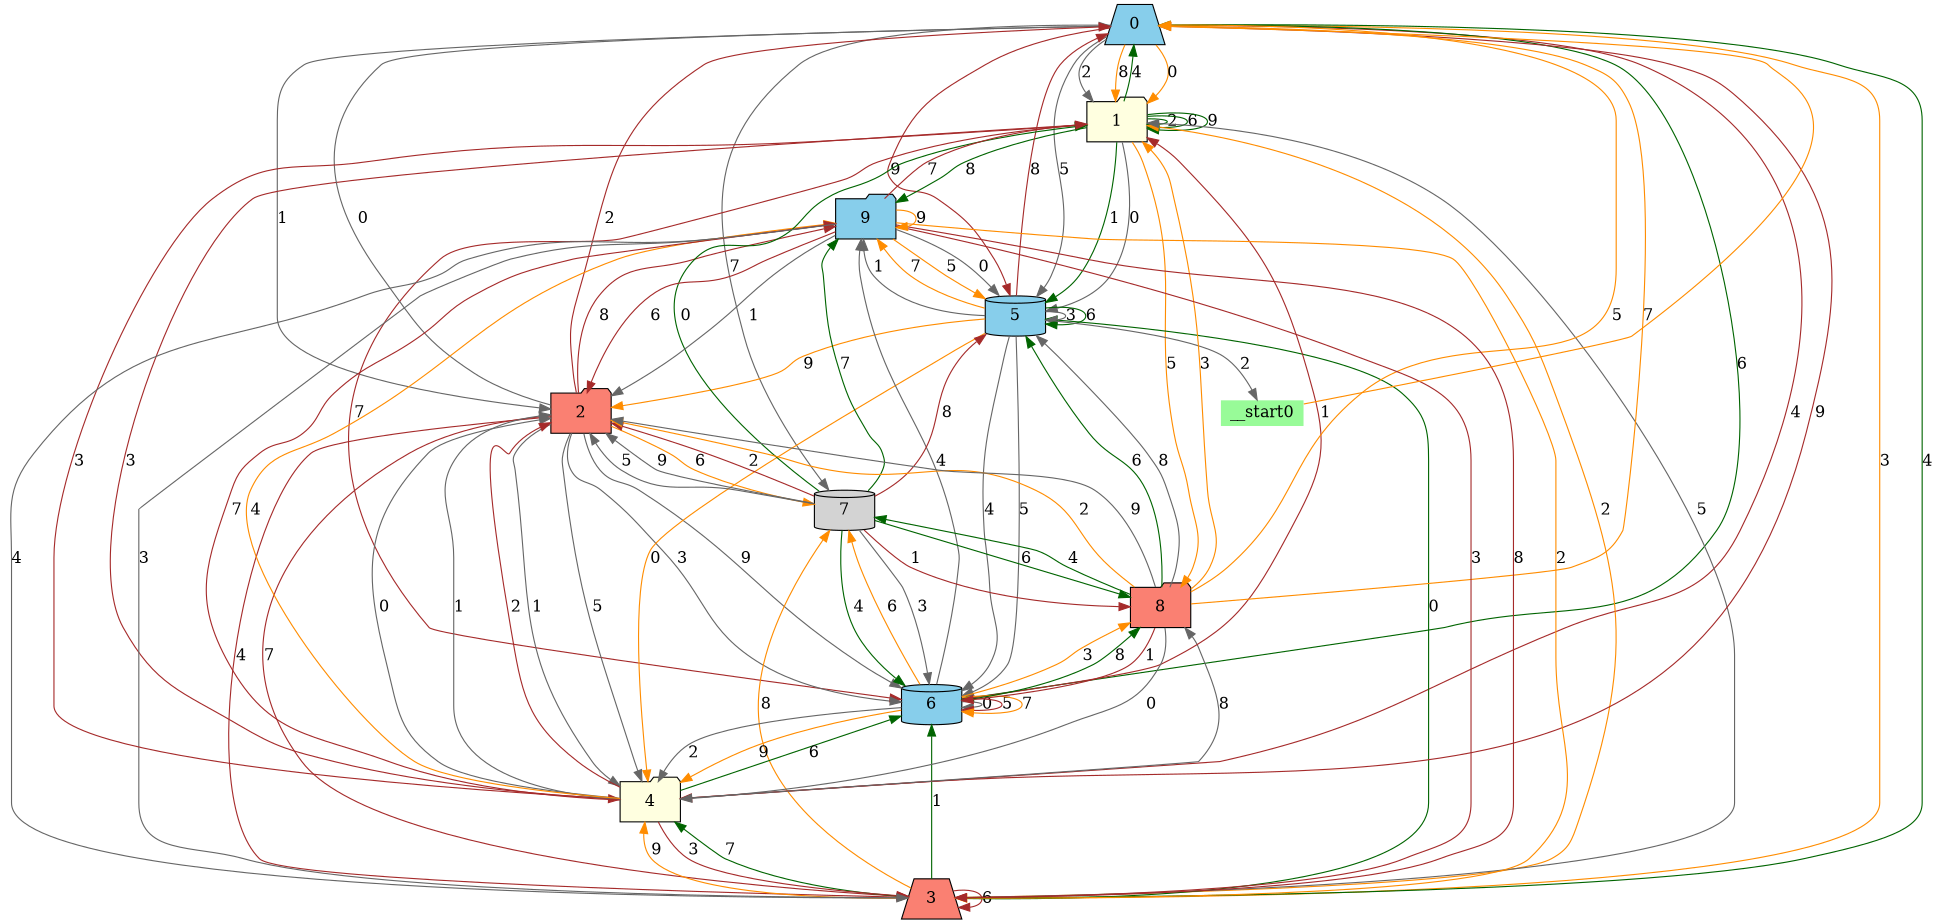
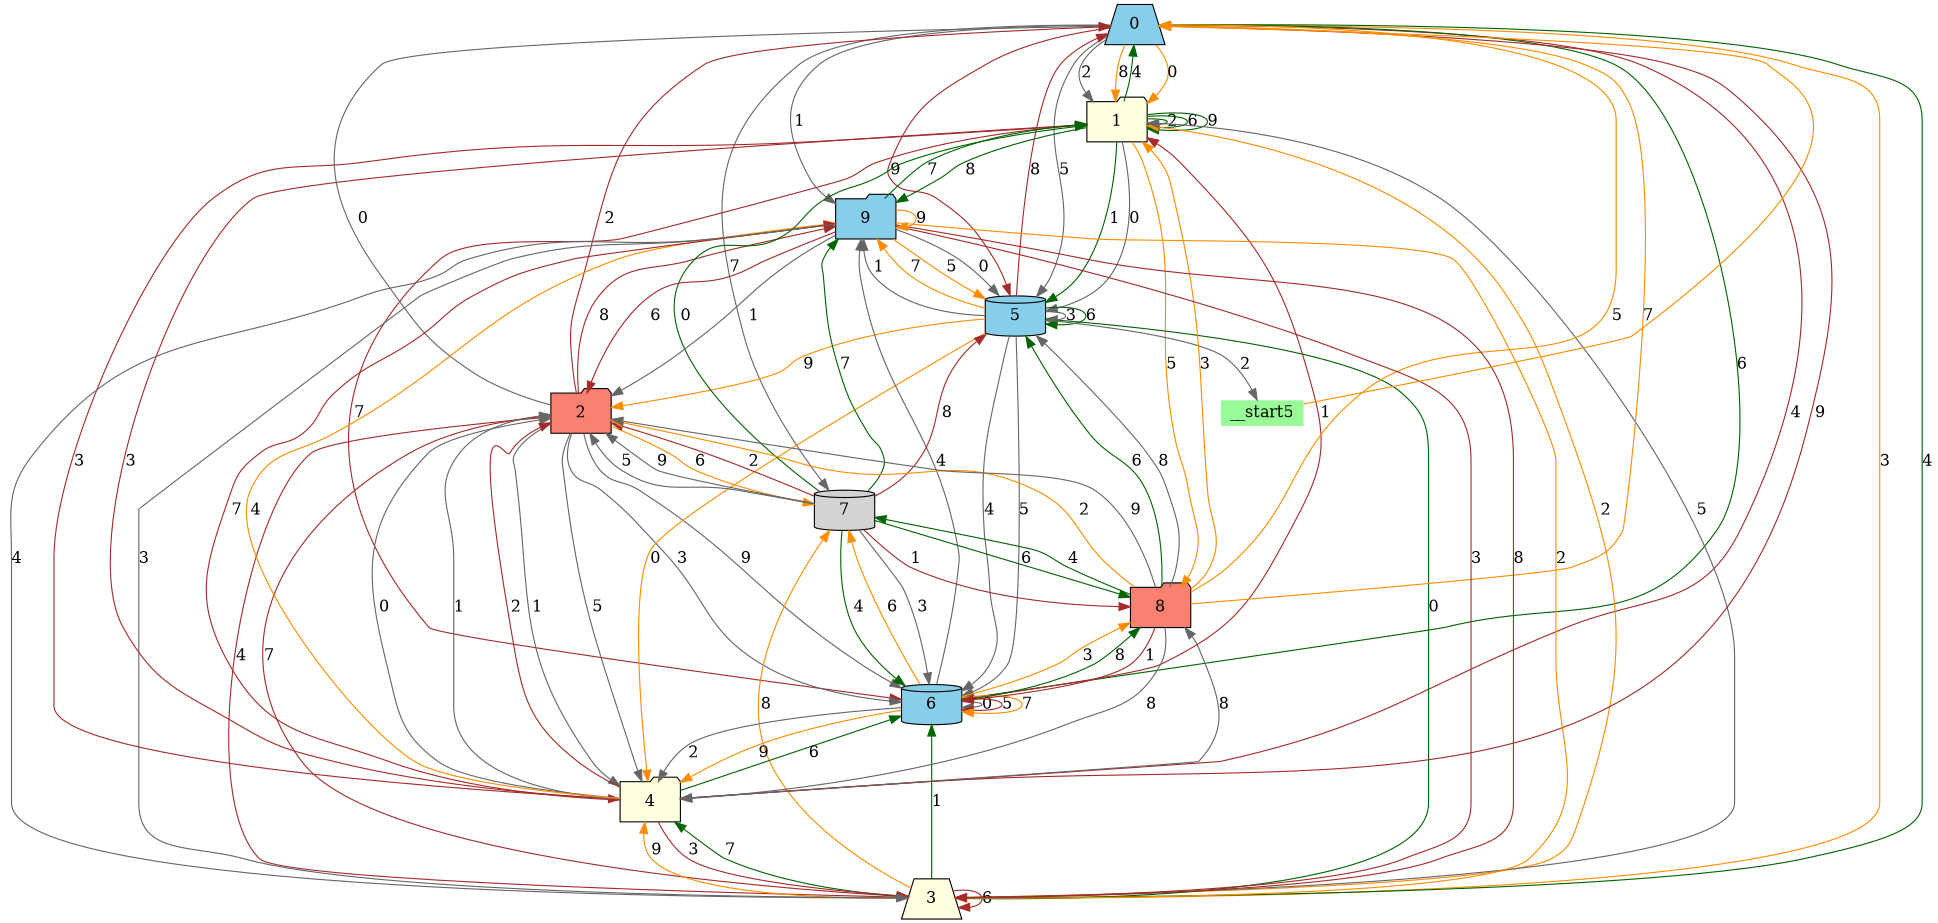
edge "0" -> "2": now "0" -> "9"
edge "9" -> "1": color brown -> darkgreen
node "__start0": label "__start0" -> "__start5"
edge "8" -> "4": label "0" -> "8"
node "3": fillcolor salmon -> lightyellow
